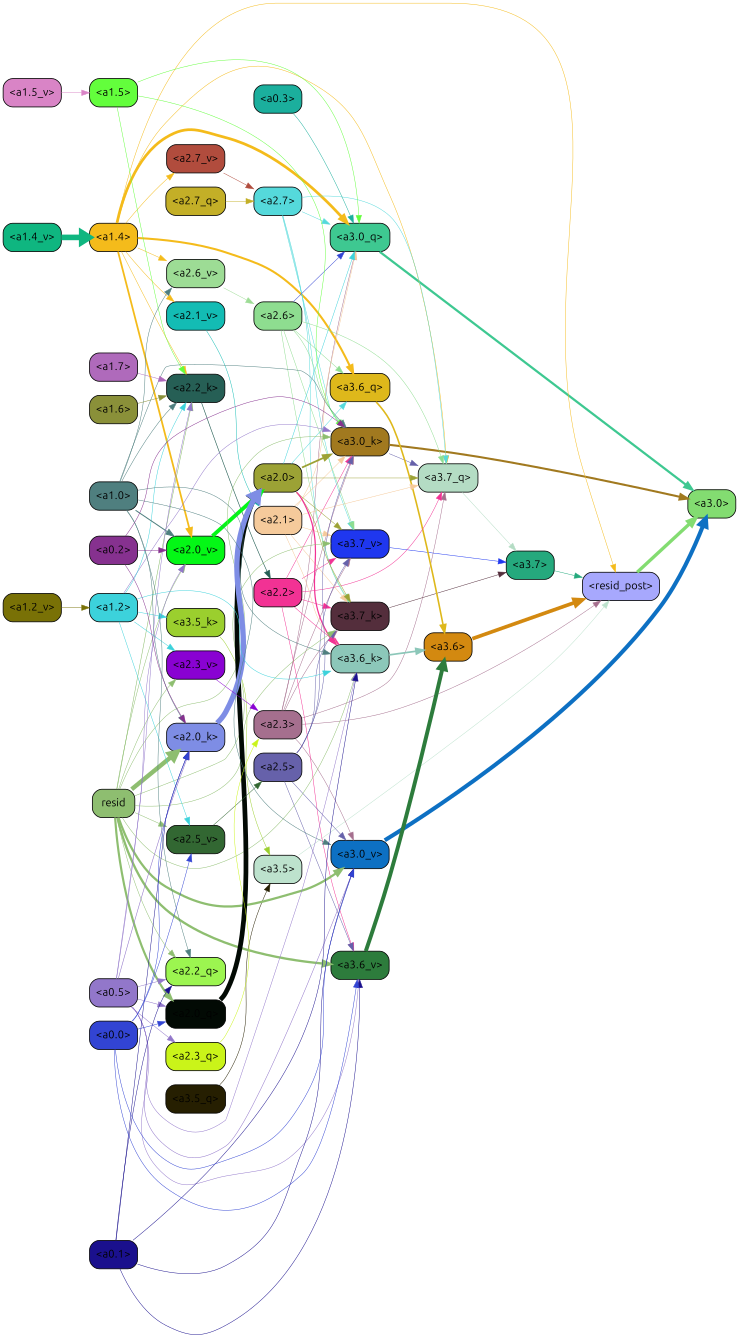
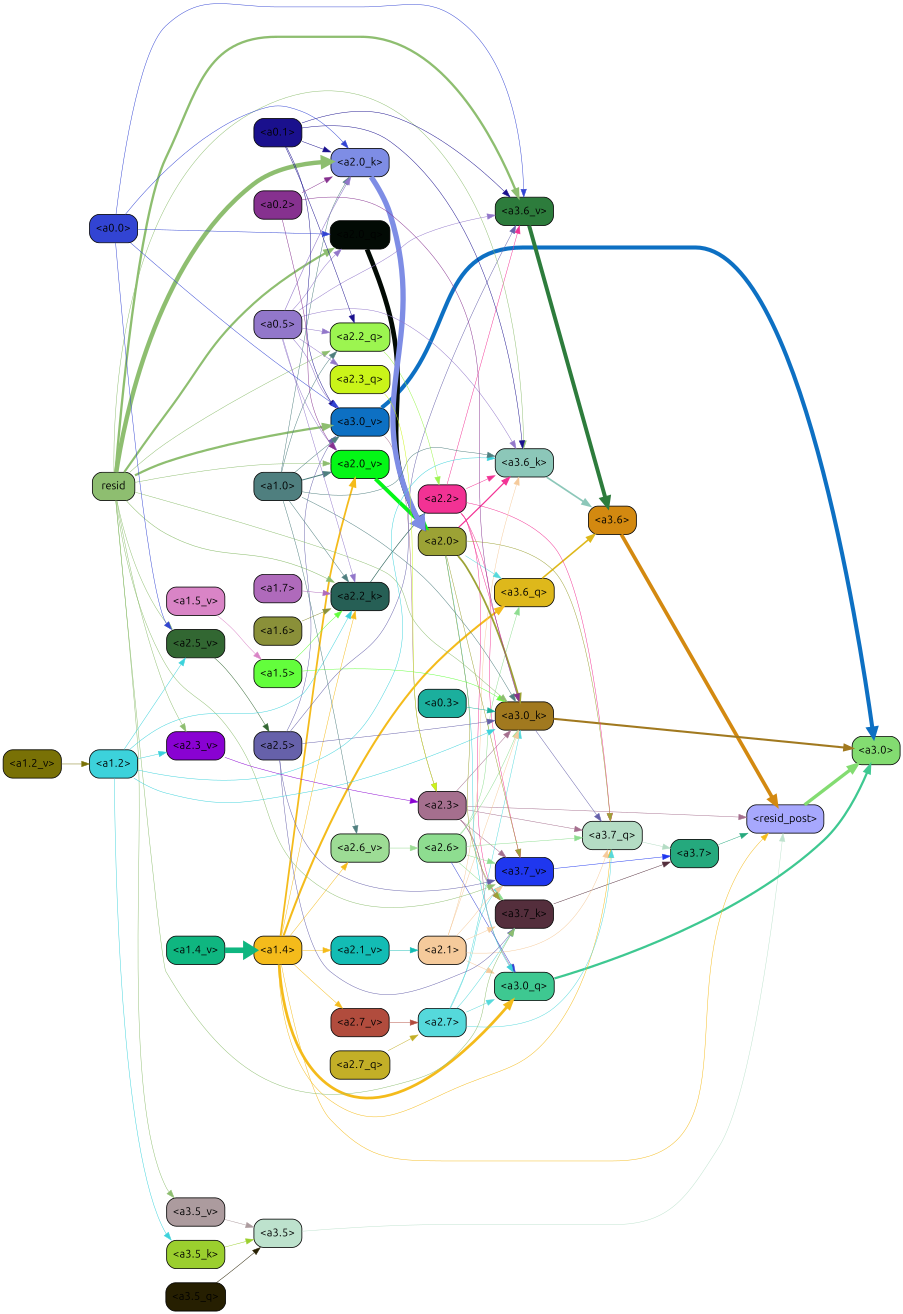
edge "<a1.5>" -> "<a3.0_q>": removed
edge "<a0.3>" -> "<a3.0_q>": now "<a0.3>" -> "<a3.0_k>"
edge "<a2.2_q>" -> "<a2.2>": added
edge "<a1.2>" -> "<a3.0_k>": color #9277ca -> #3cd2db
edge "<a2.3>" -> "<a3.0_v>": reversed
node "<a3.5_v>": added
